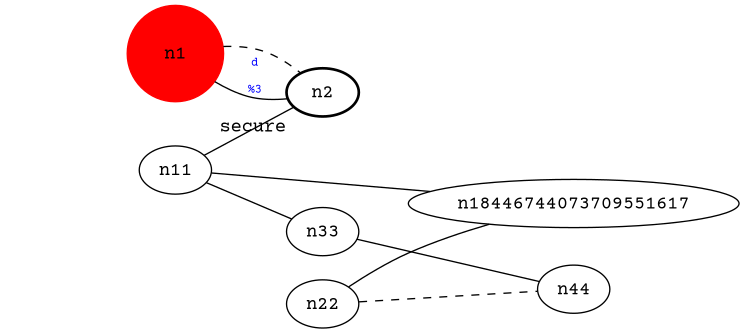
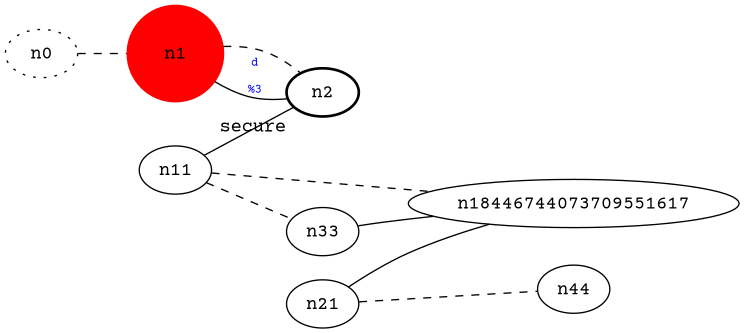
node "n0": added
edge "n11" -- "n18446744073709551617": style solid -> dashed
edge "n11" -- "n33": style solid -> dashed
edge "n33" -- "n44": now "n33" -- "n18446744073709551617"
node "n22": label "n22" -> "n21"
